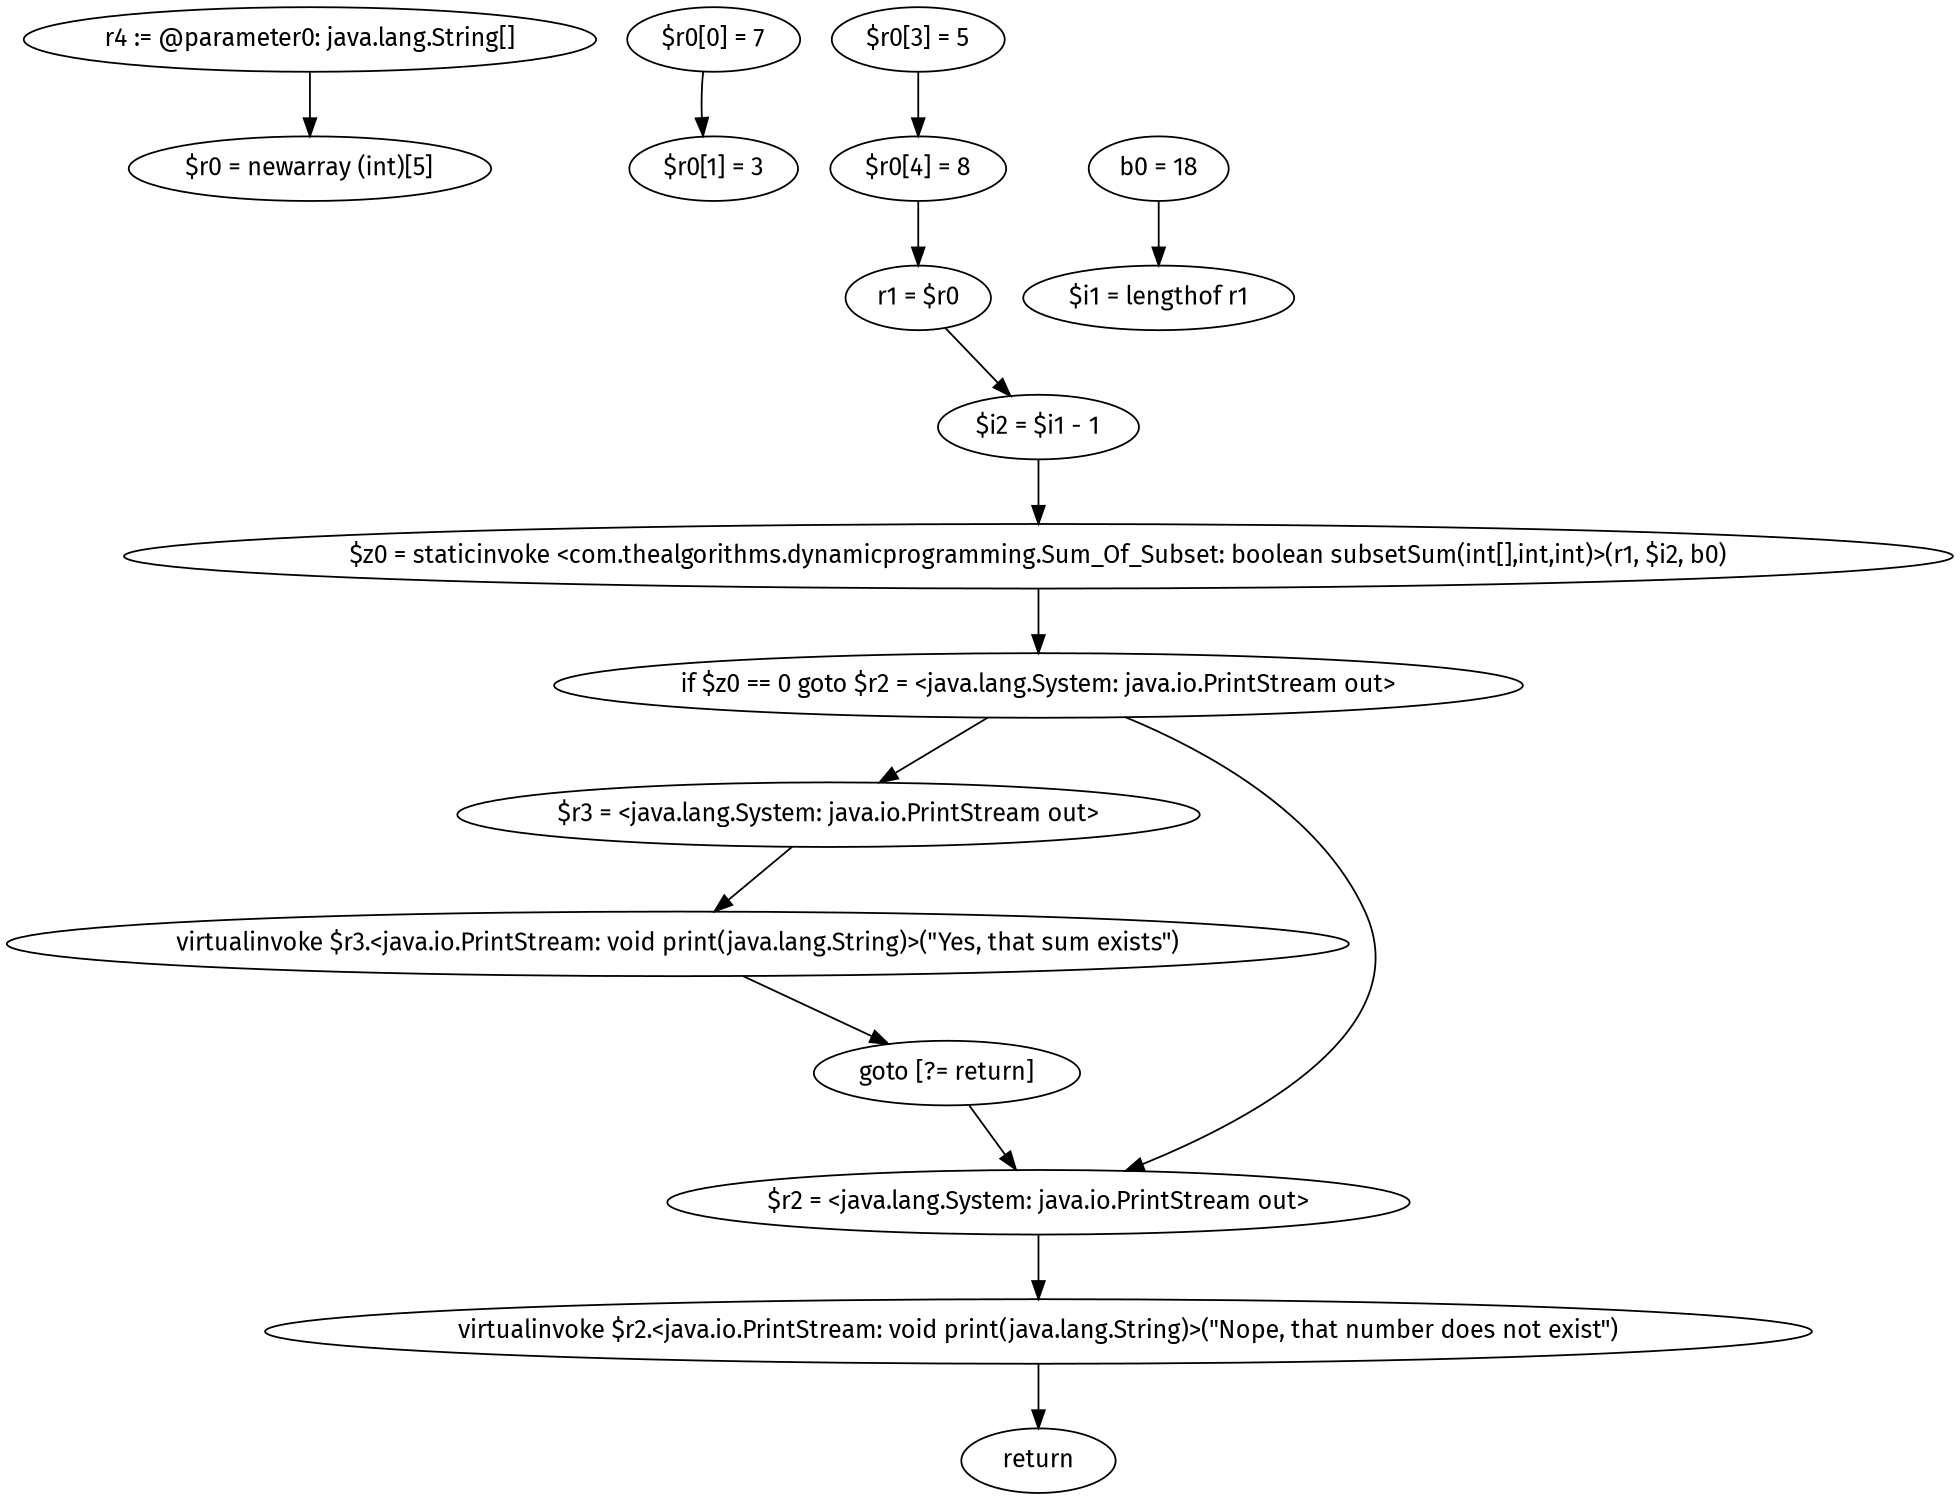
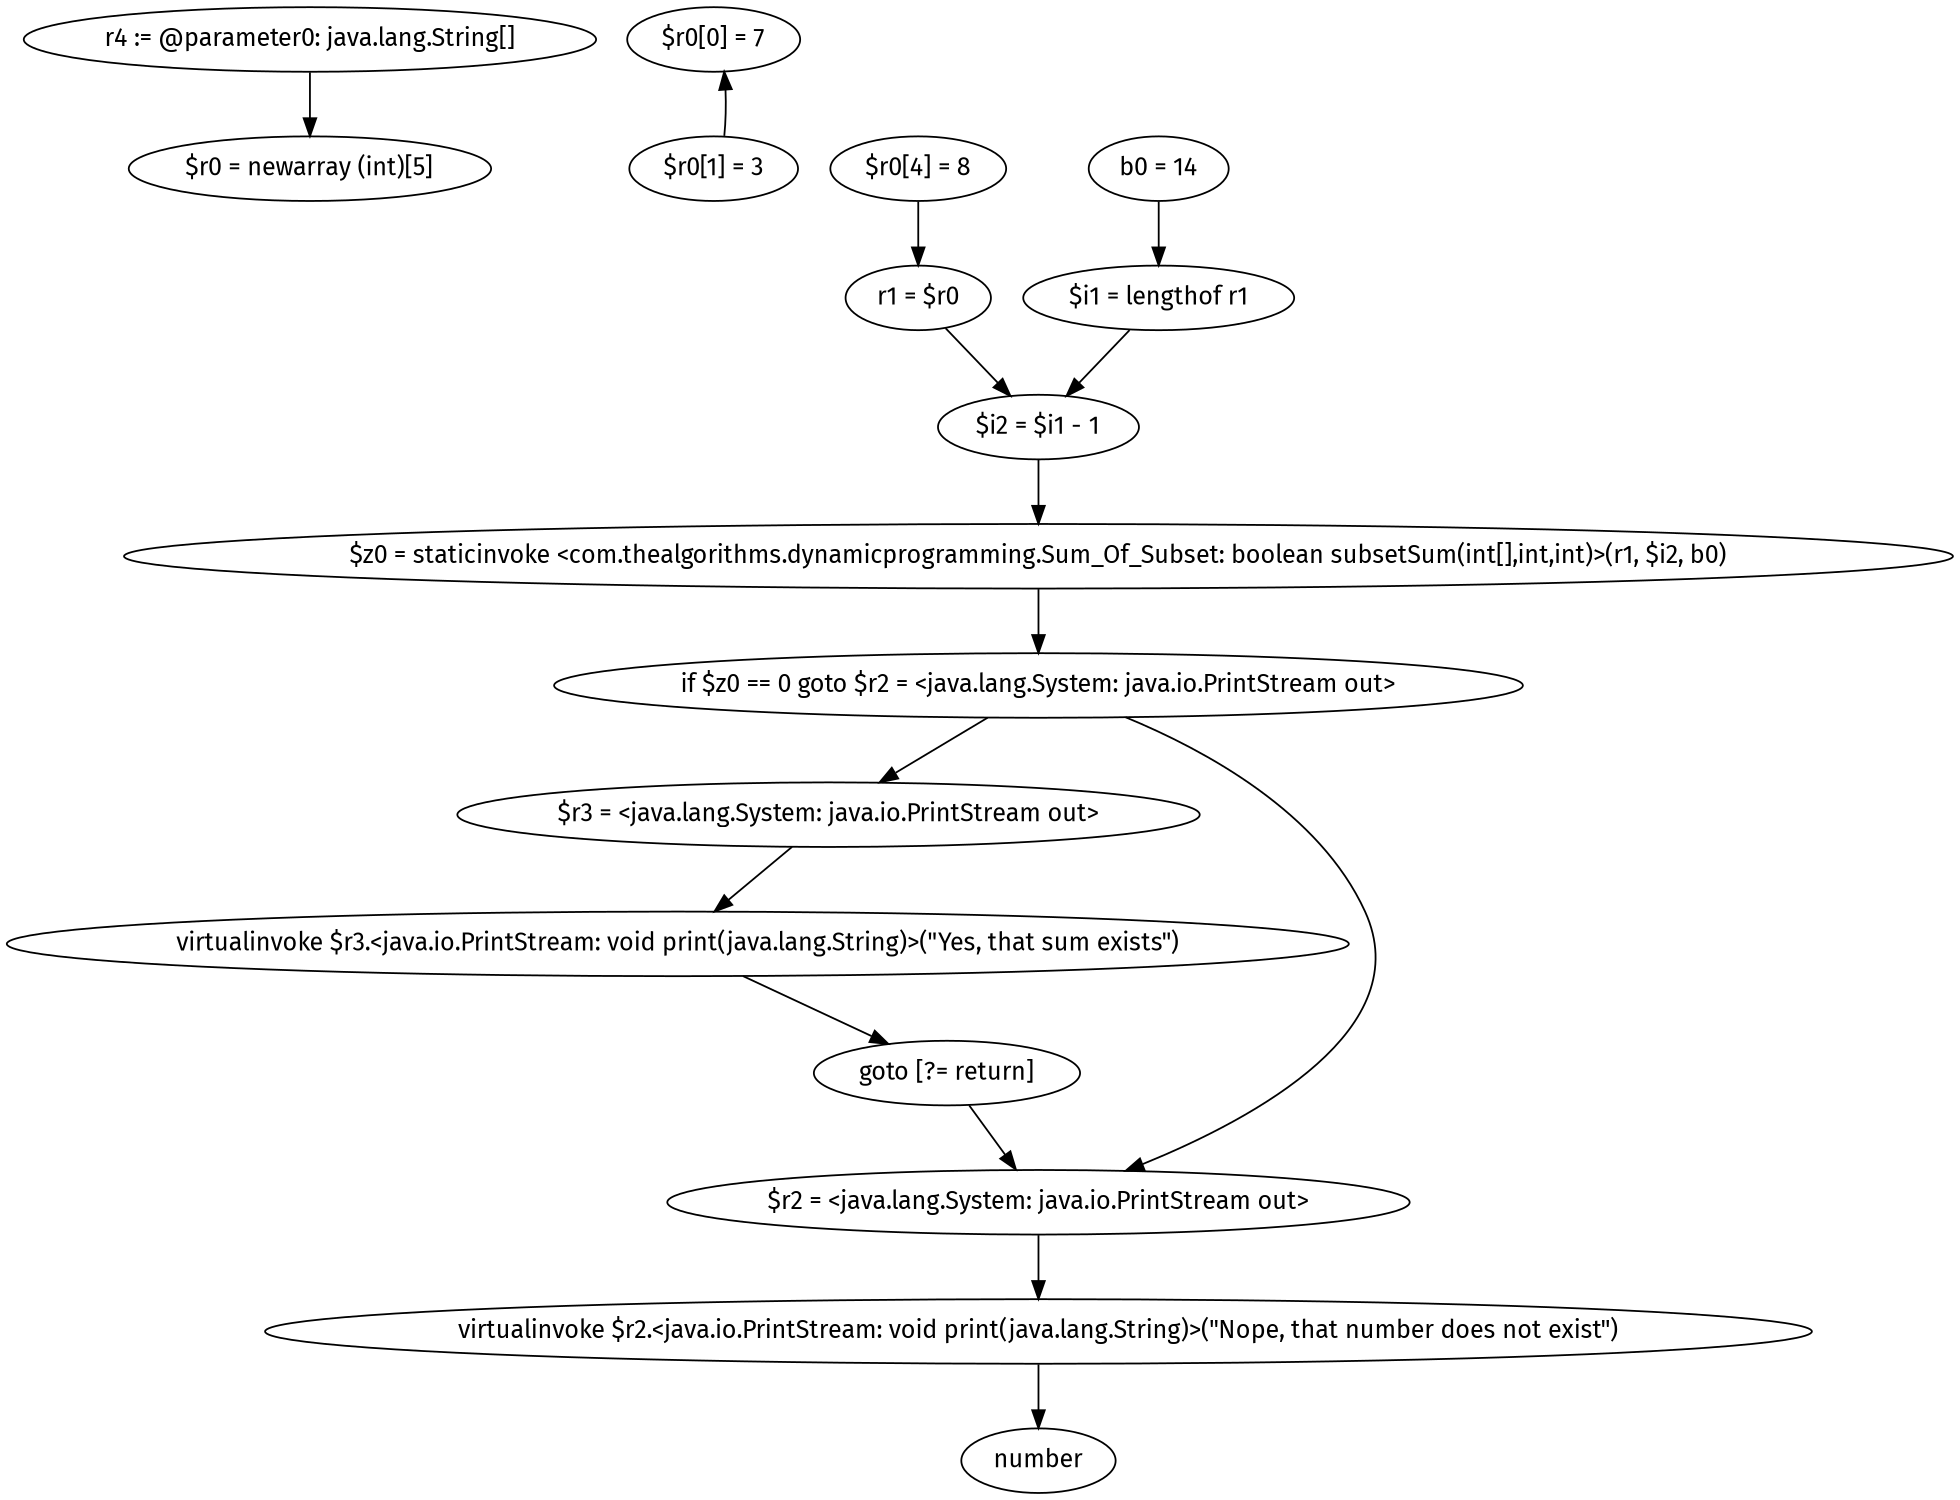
node "$r0[3] = 5": removed
edge "$r0[0] = 7" -> "$r0[1] = 3": reversed
node "b0 = 18": label "b0 = 18" -> "b0 = 14"
edge "$i1 = lengthof r1" -> "$i2 = $i1 - 1": added
node "return": label "return" -> "number"
